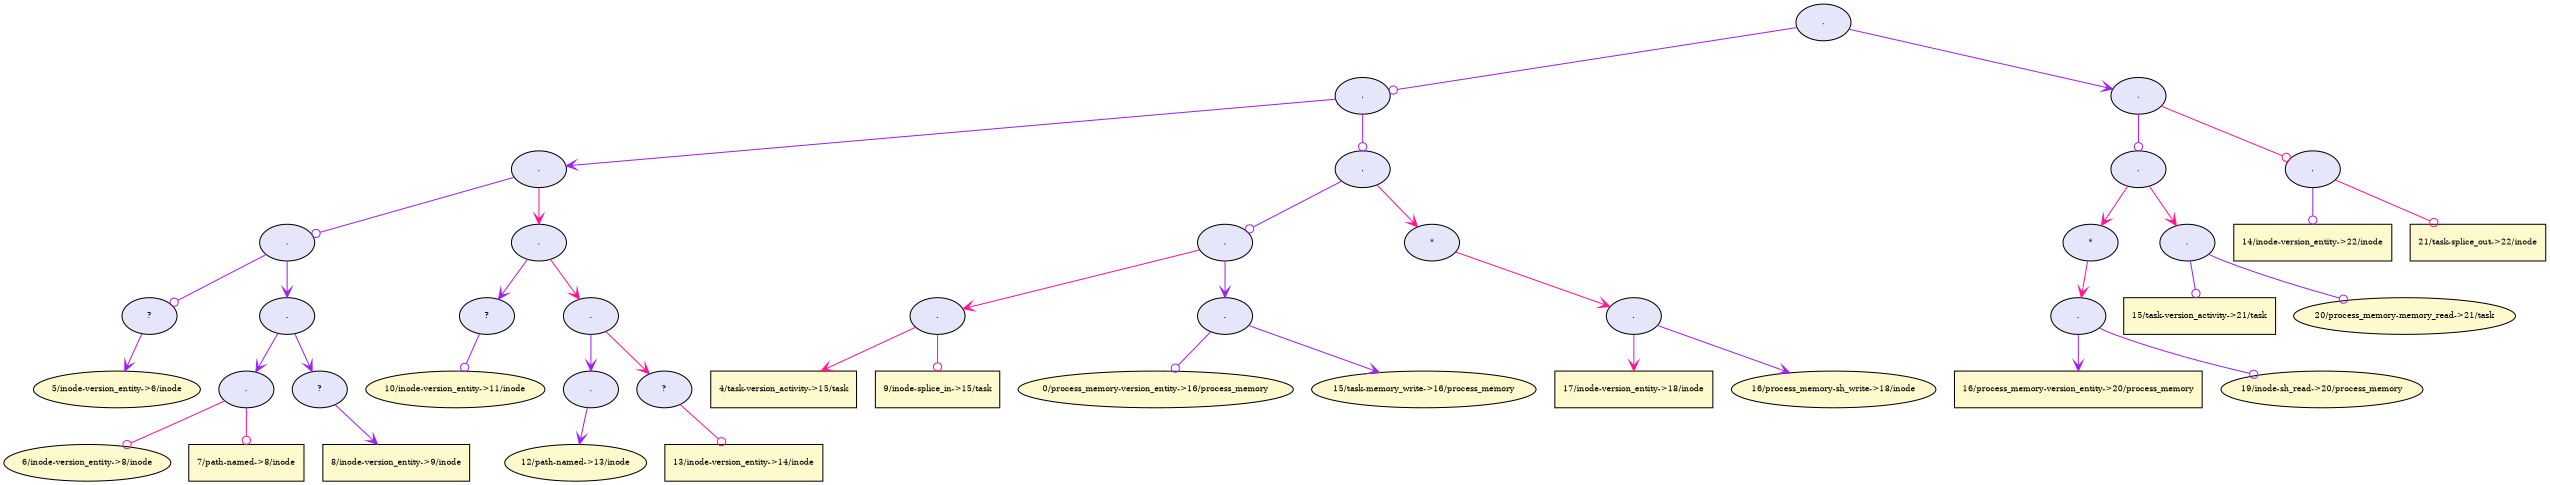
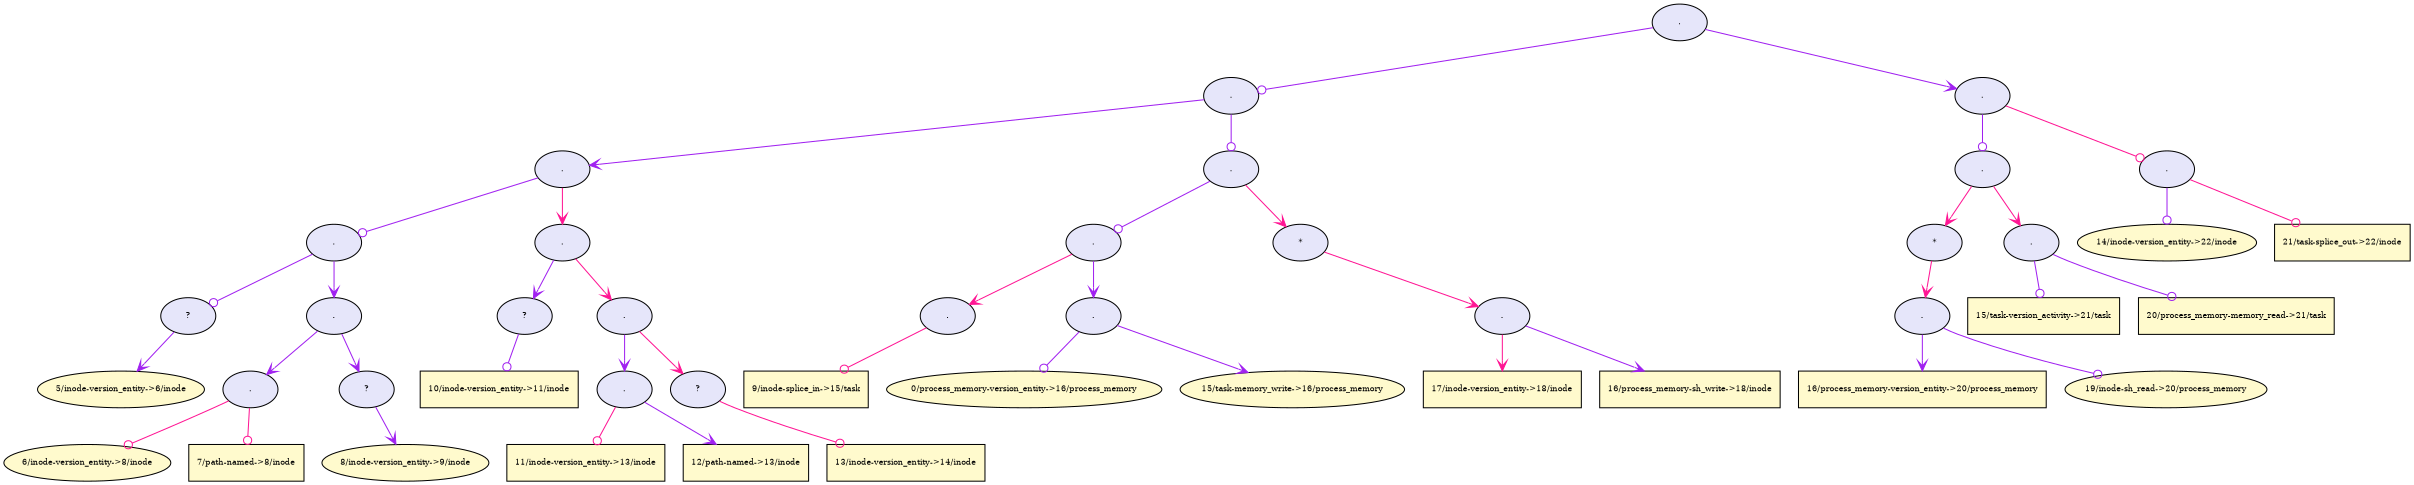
node "14/inode-version_entity->22/inode": shape box -> ellipse
node "20/process_memory-memory_read->21/task": shape ellipse -> box
node "10/inode-version_entity->11/inode": shape ellipse -> box
node "4/task-version_activity->15/task": removed
node "16/process_memory-sh_write->18/inode": shape ellipse -> box
node "8/inode-version_entity->9/inode": shape box -> ellipse
node "12/path-named->13/inode": shape ellipse -> box
node "11/inode-version_entity->13/inode": added
